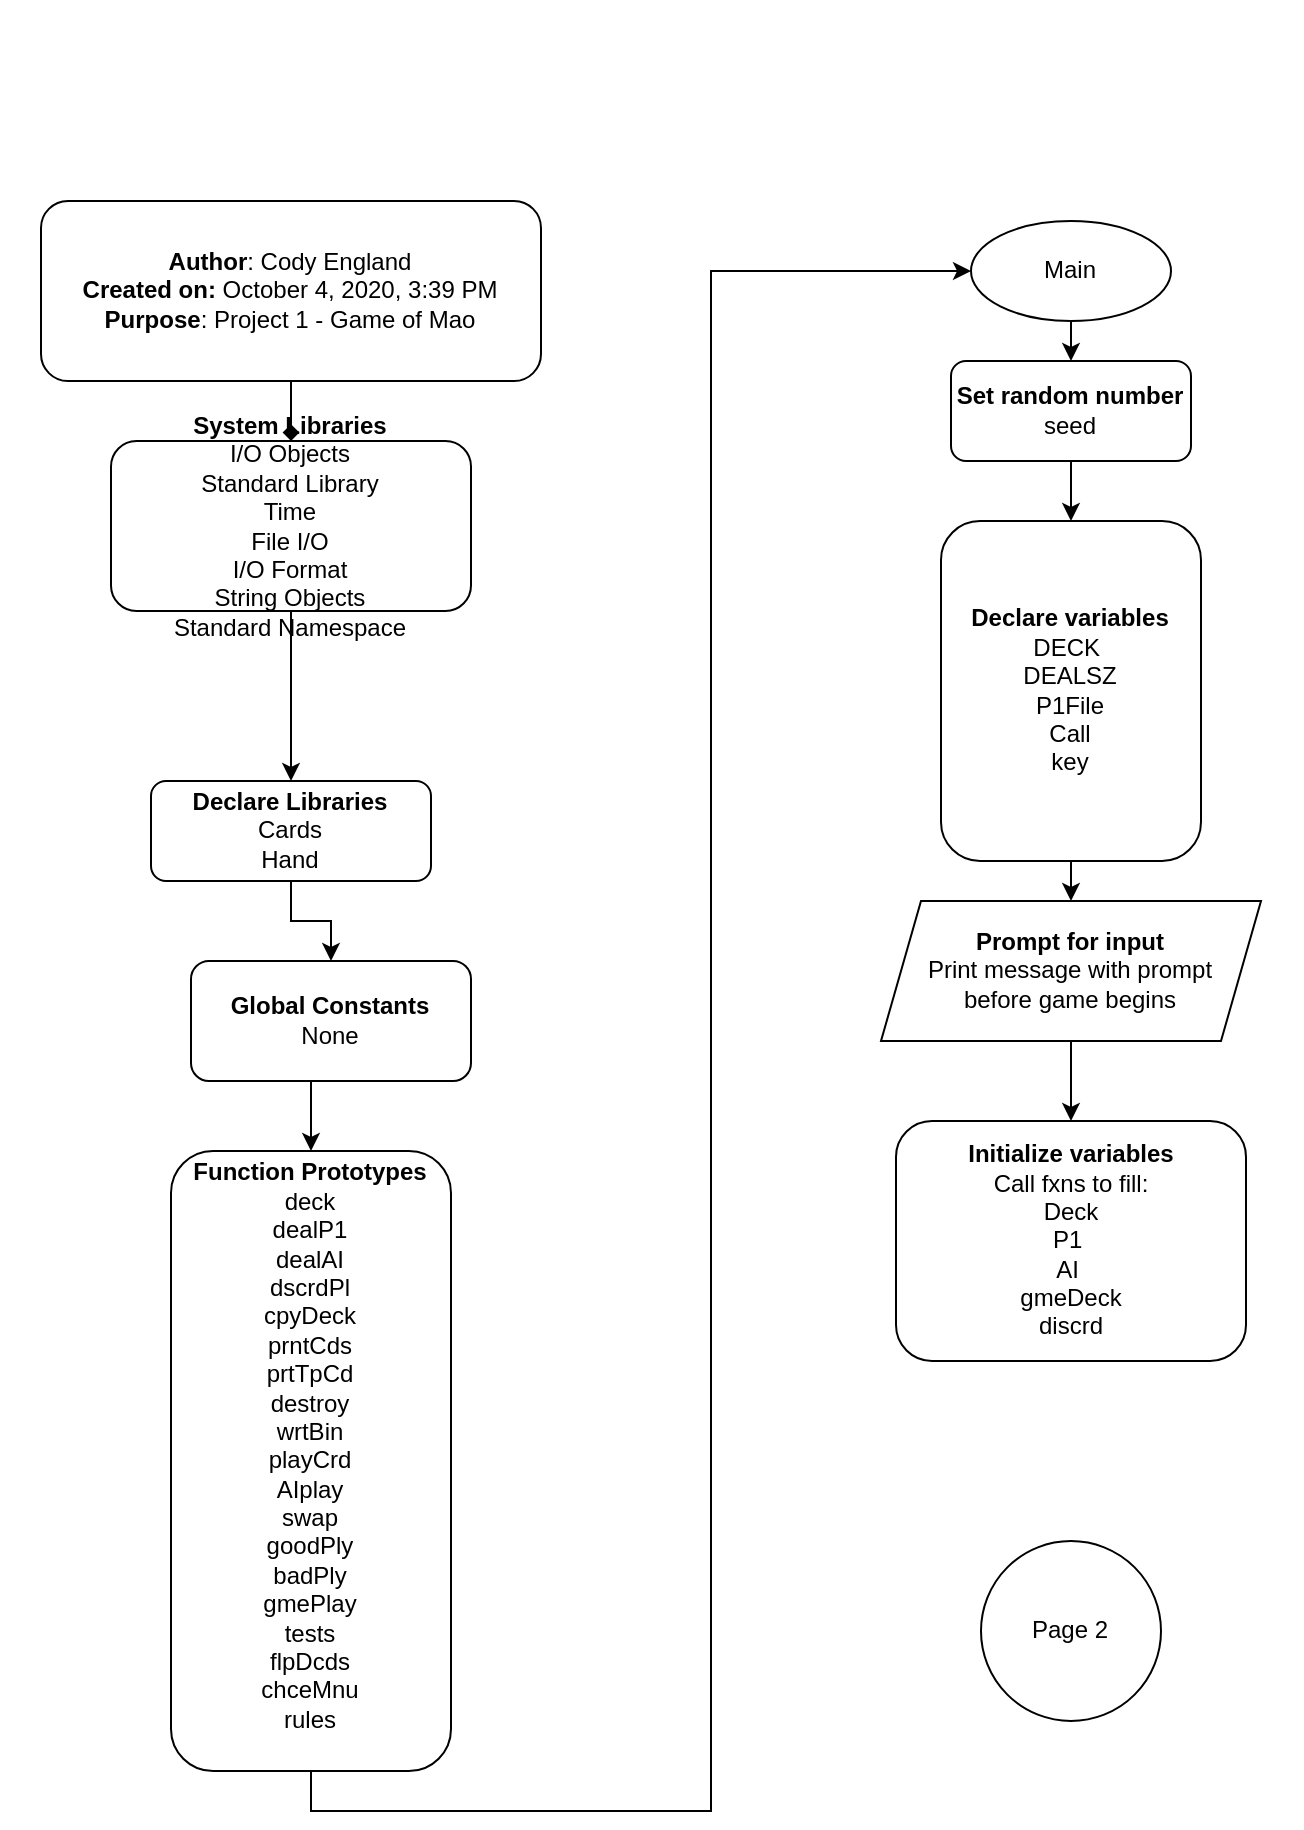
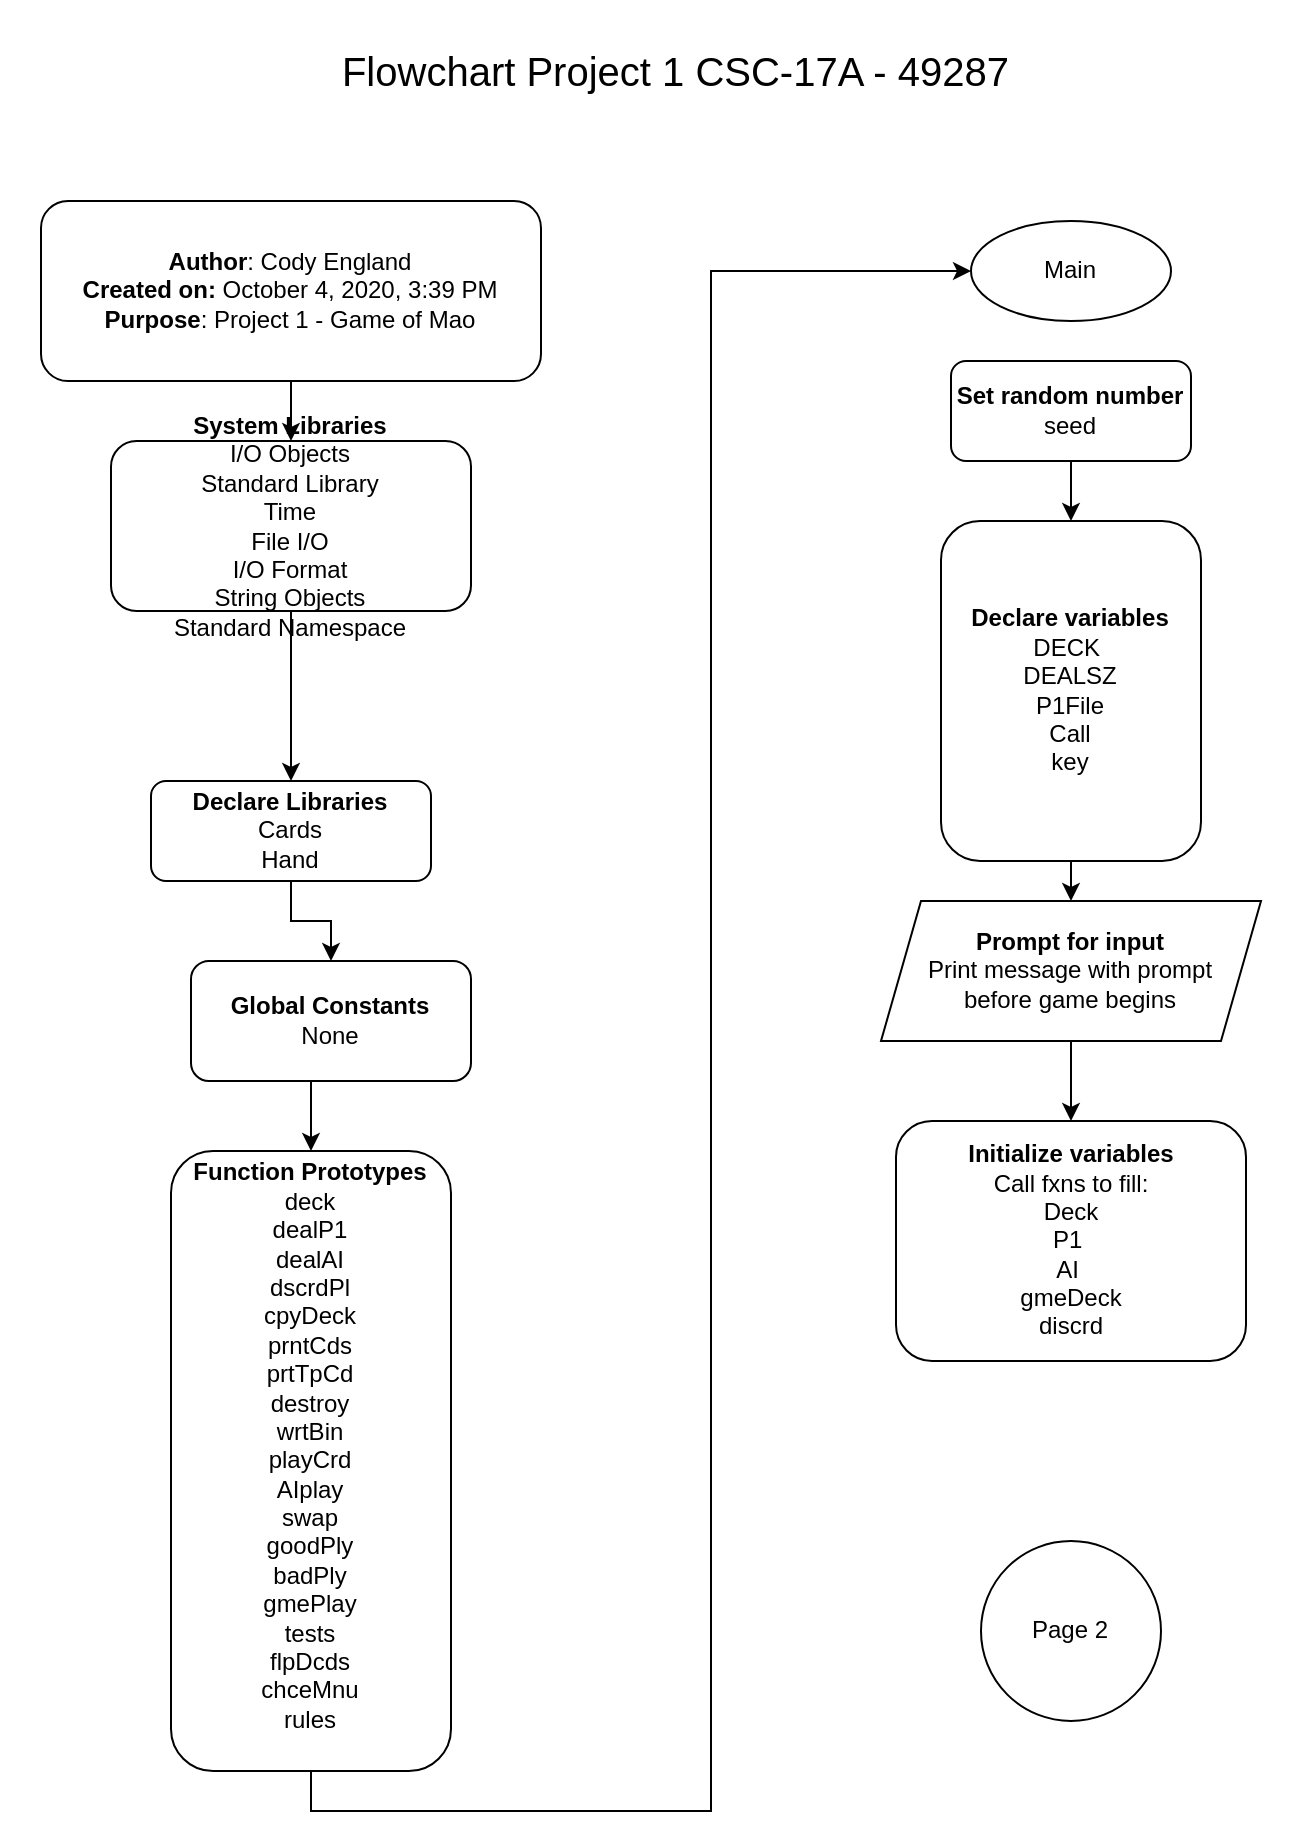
node "Flowchart Project 1 CSC-17A - 49287": added
edge "Main" -> "Set random number seed": removed
edge "Author: Cody England Created on: October 4, 2020, 3:39 PM Purpose: Project 1 - Game of Mao" -> "System Libraries I/O Objects Standard Library Time File I/O I/O Format String Objects Standard Namespace": arrowhead diamond -> classic
